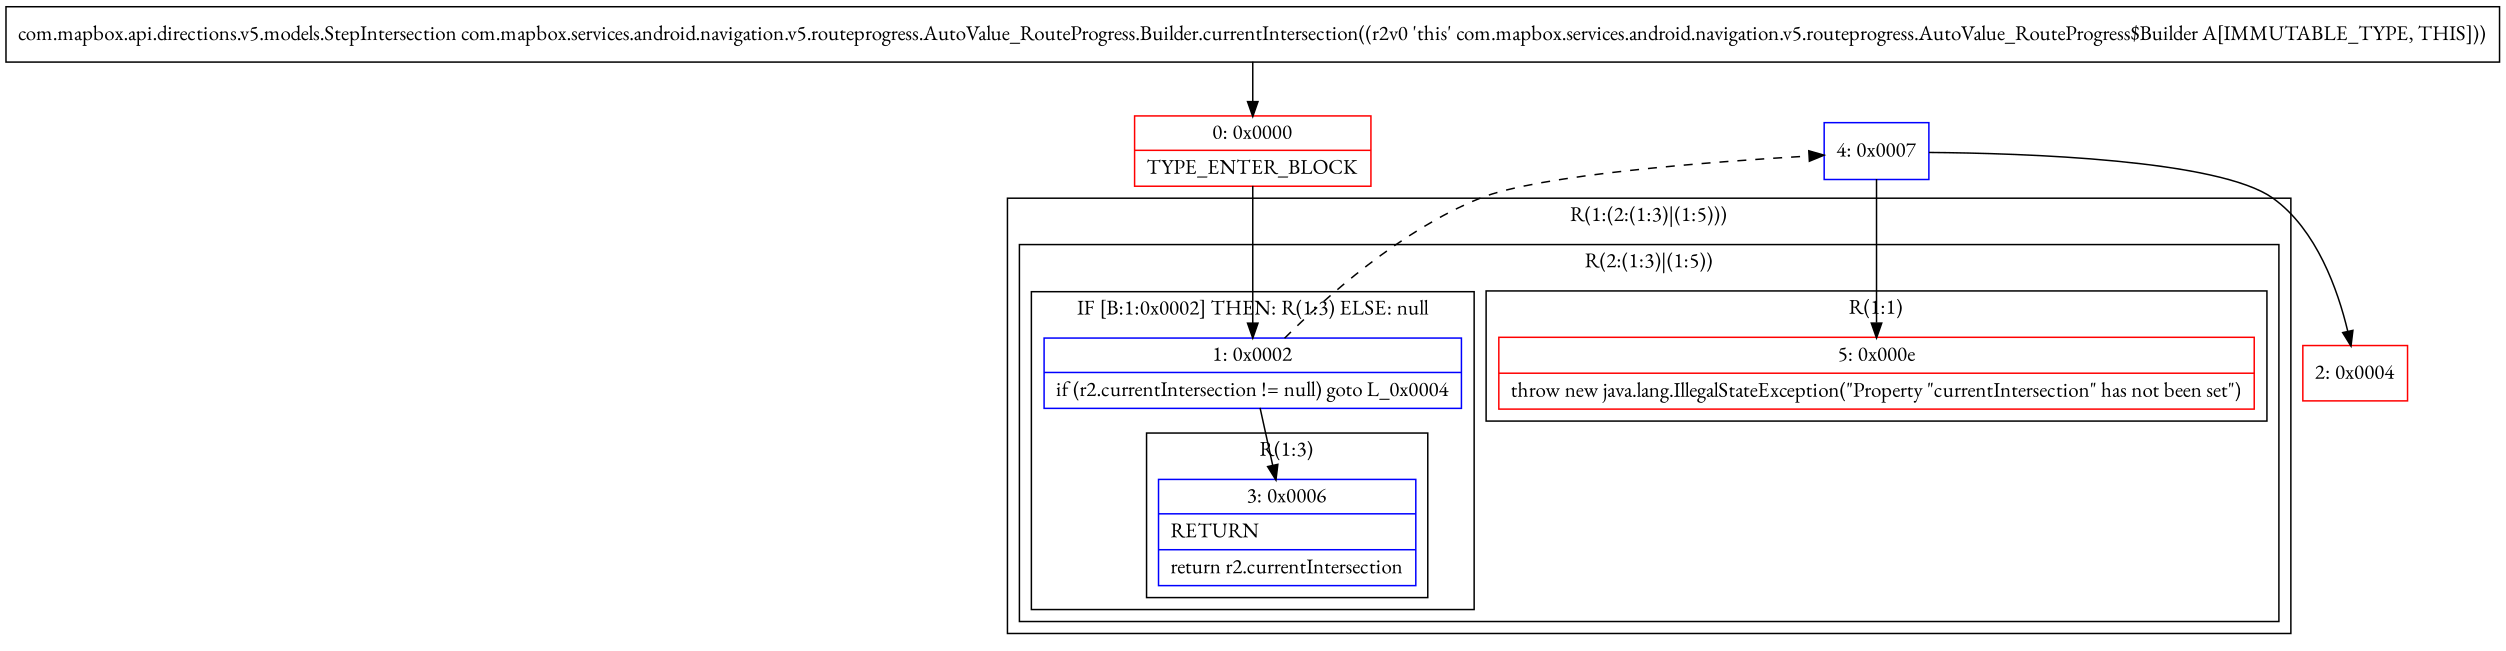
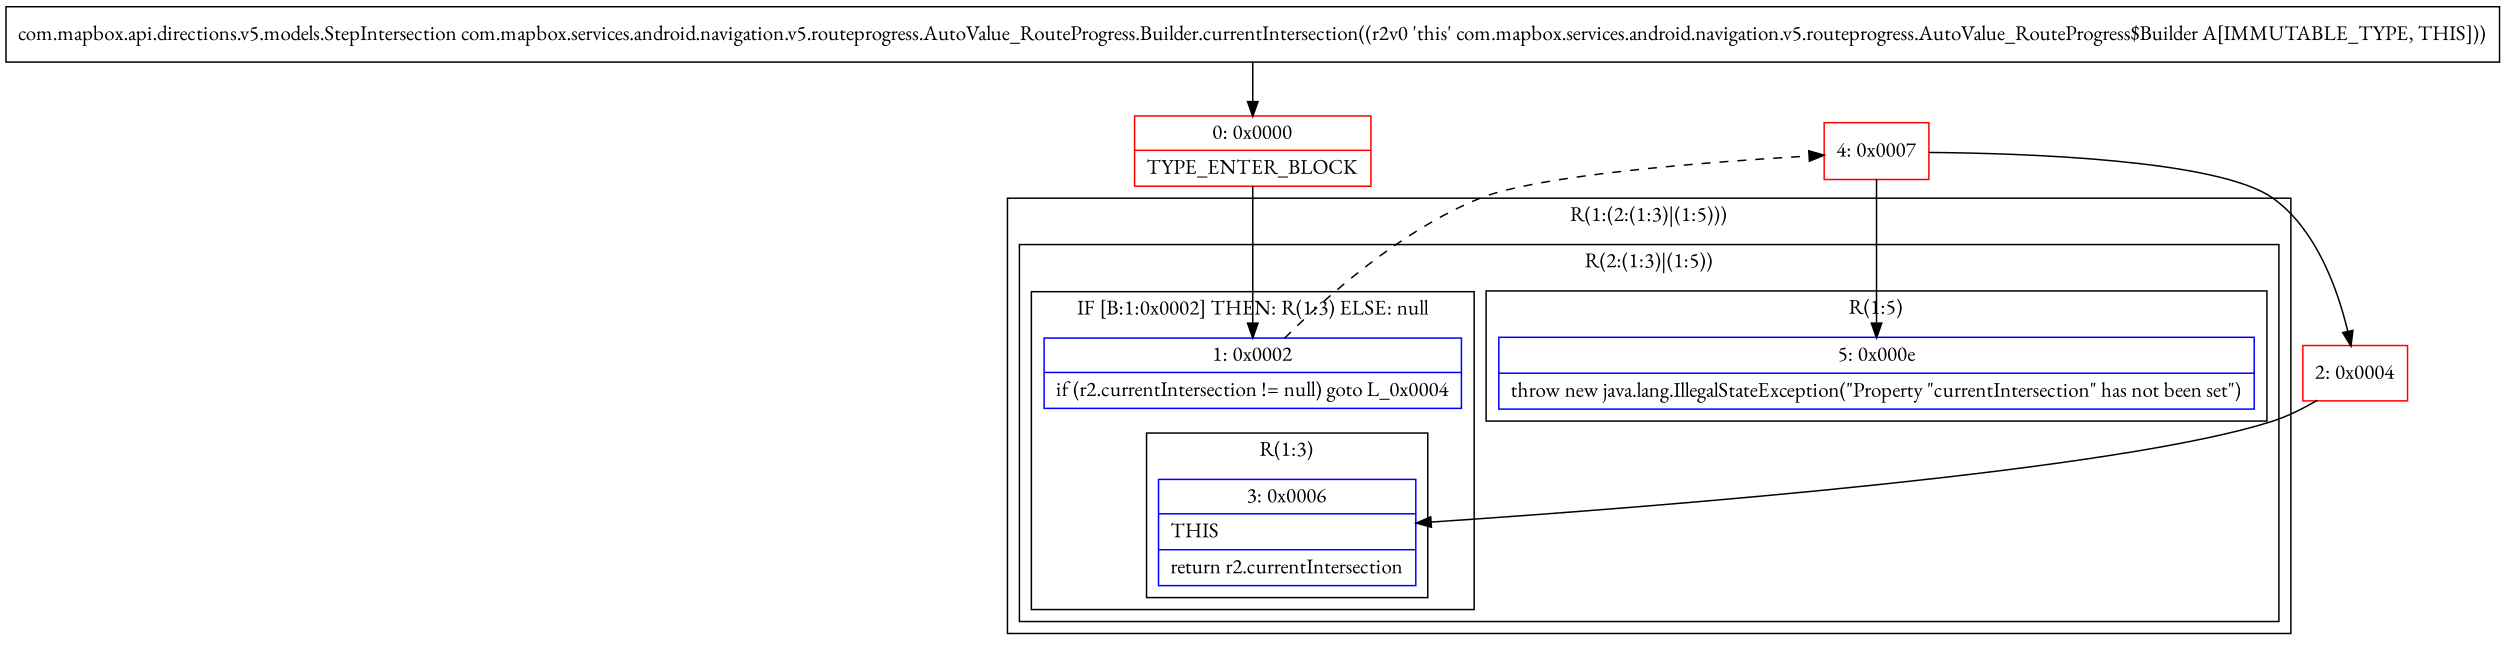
node "4: 0x0007": color blue -> red
cluster "R(1:1)": label "R(1:1)" -> "R(1:5)"
node "5: 0x000e": color red -> blue
edge "1: 0x0002" -> "3: 0x0006": now "2: 0x0004" -> "3: 0x0006"
node "3: 0x0006": text "RETURN" -> "THIS"
